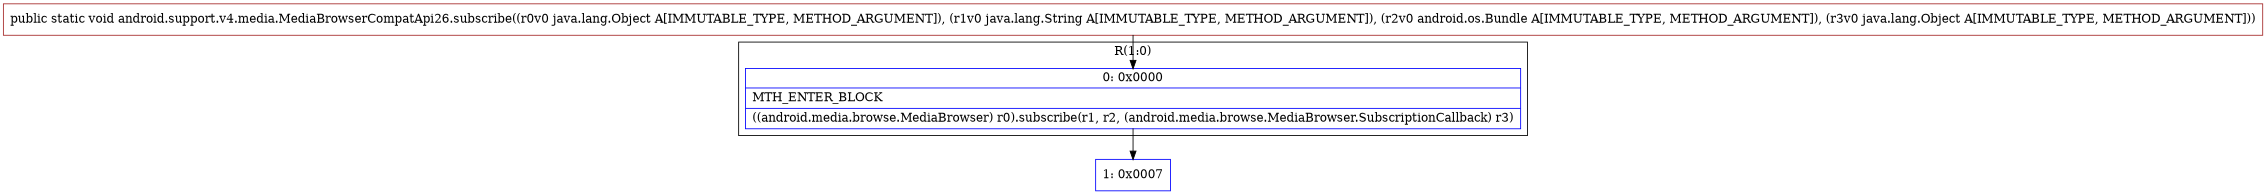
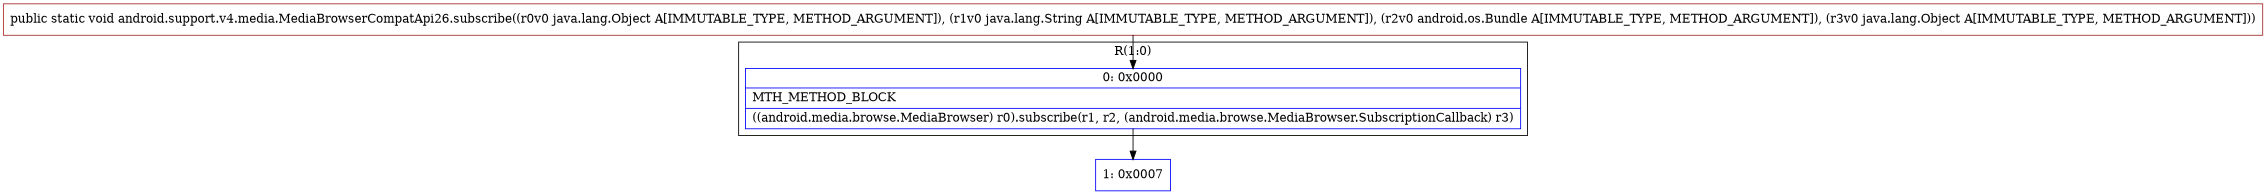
node "0: 0x0000": text "MTH_ENTER_BLOCK" -> "MTH_METHOD_BLOCK"
